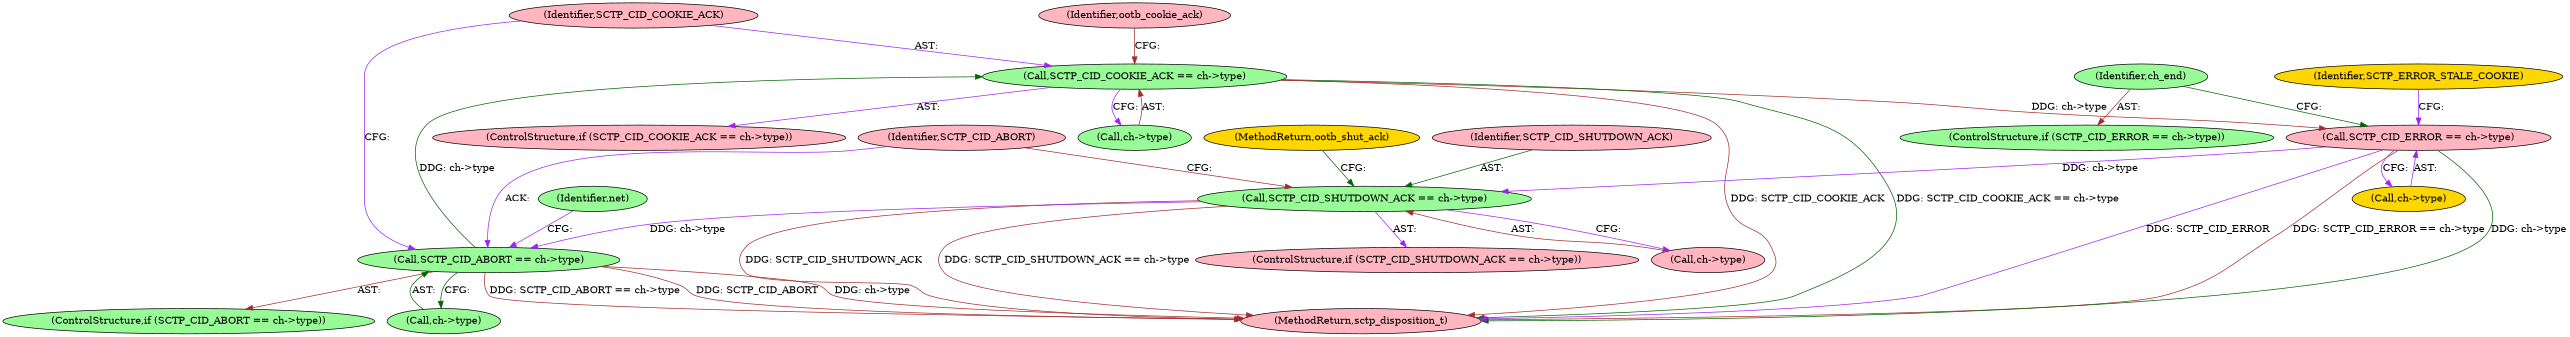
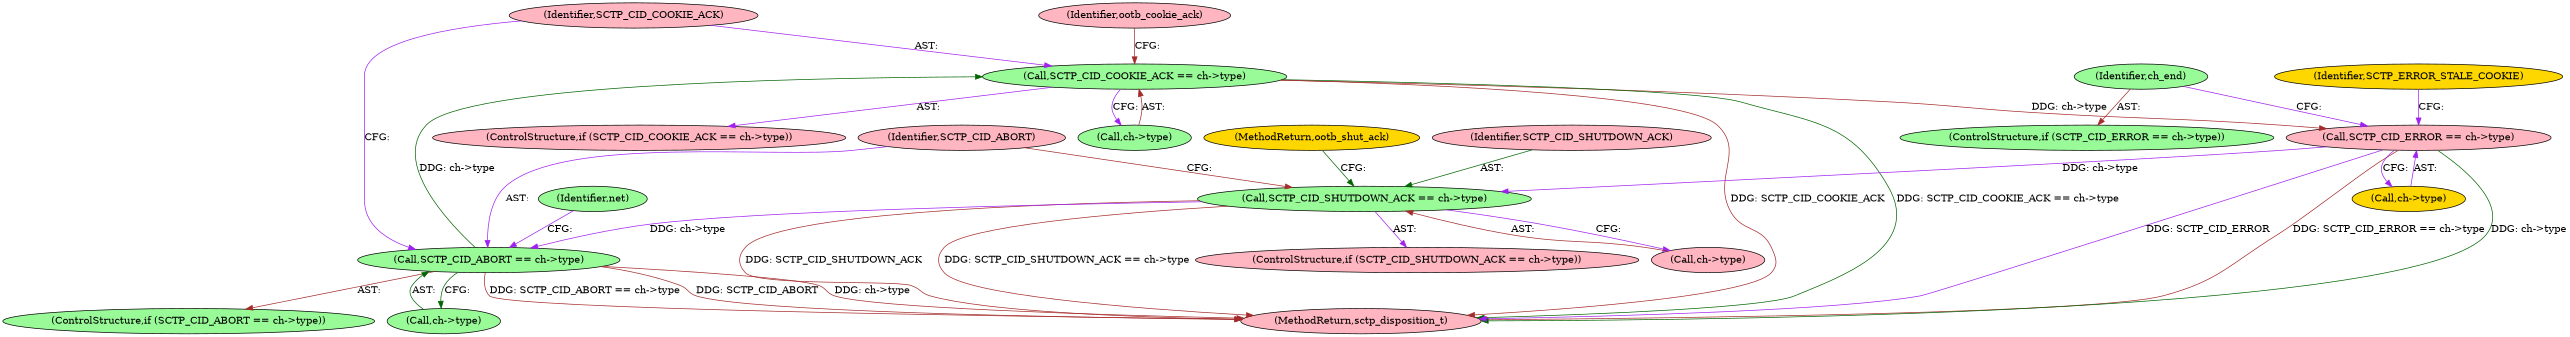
edge "(Identifier,ch_end)" -> "(Call,SCTP_CID_ERROR == ch->type)": color darkgreen -> purple
edge "(Identifier,SCTP_CID_ABORT)" -> "(Call,SCTP_CID_ABORT == ch->type)": label "ACK: " -> "AST: "
